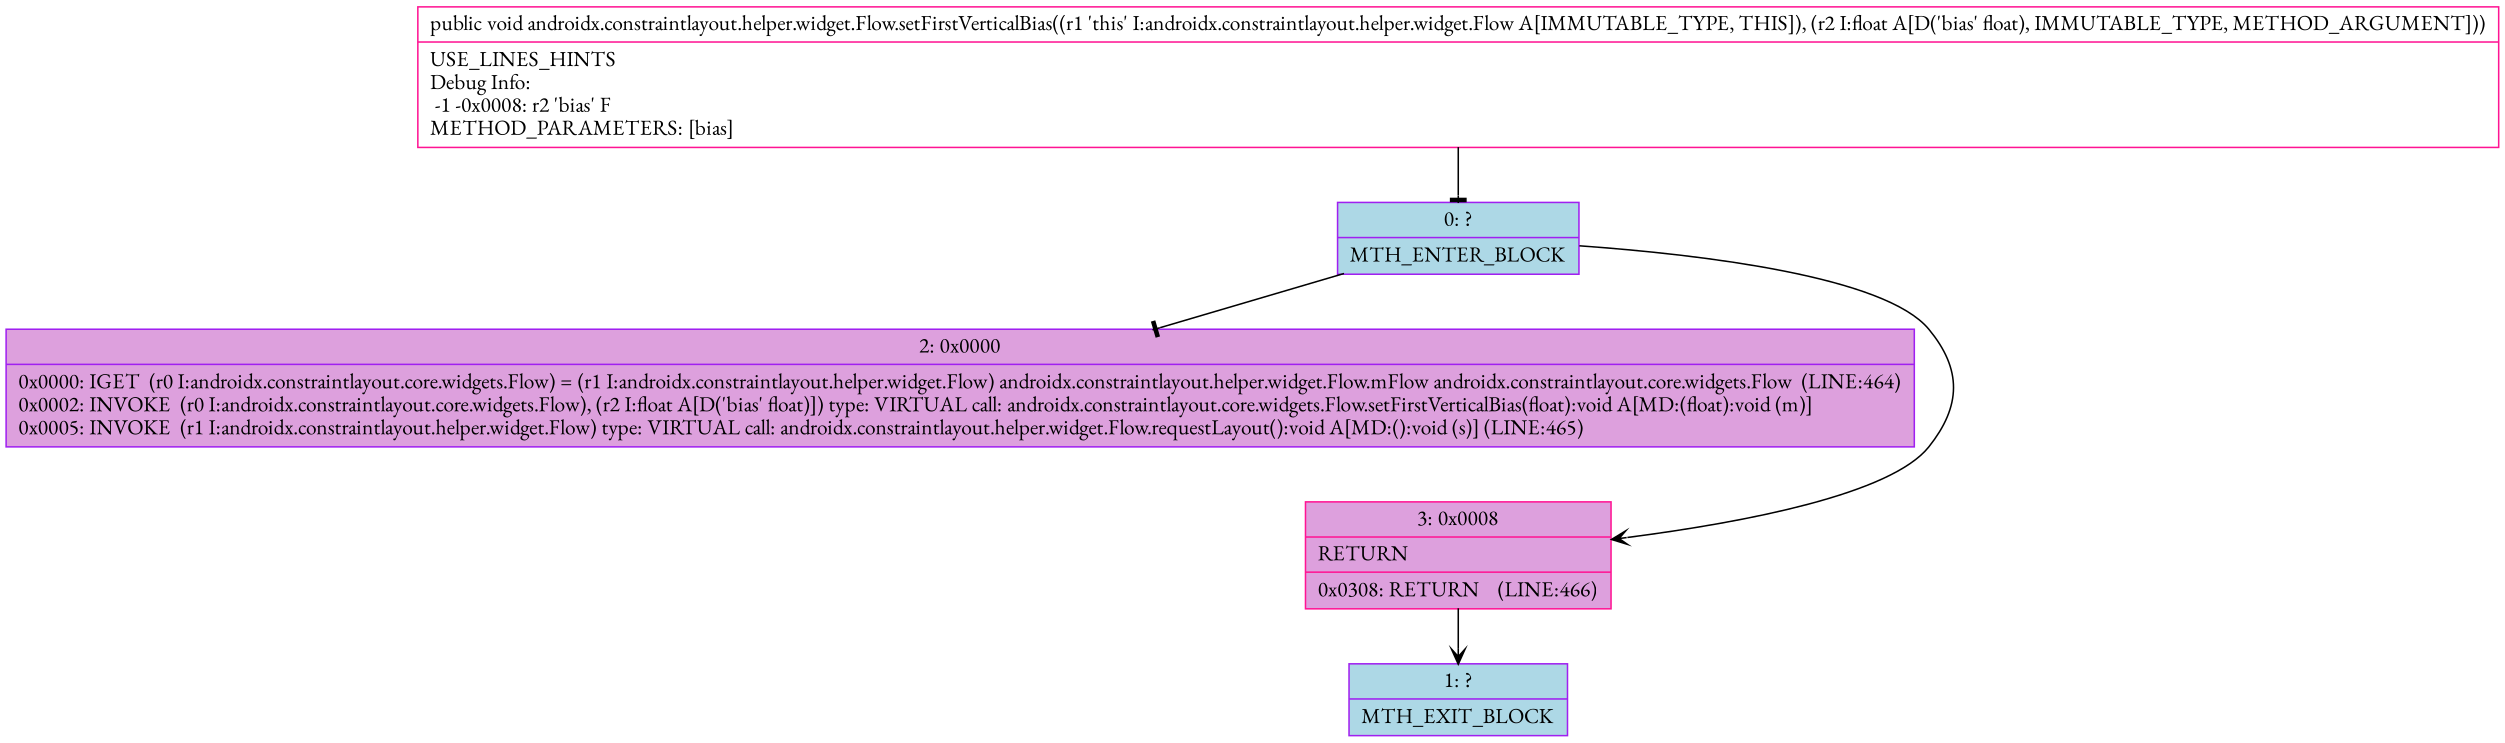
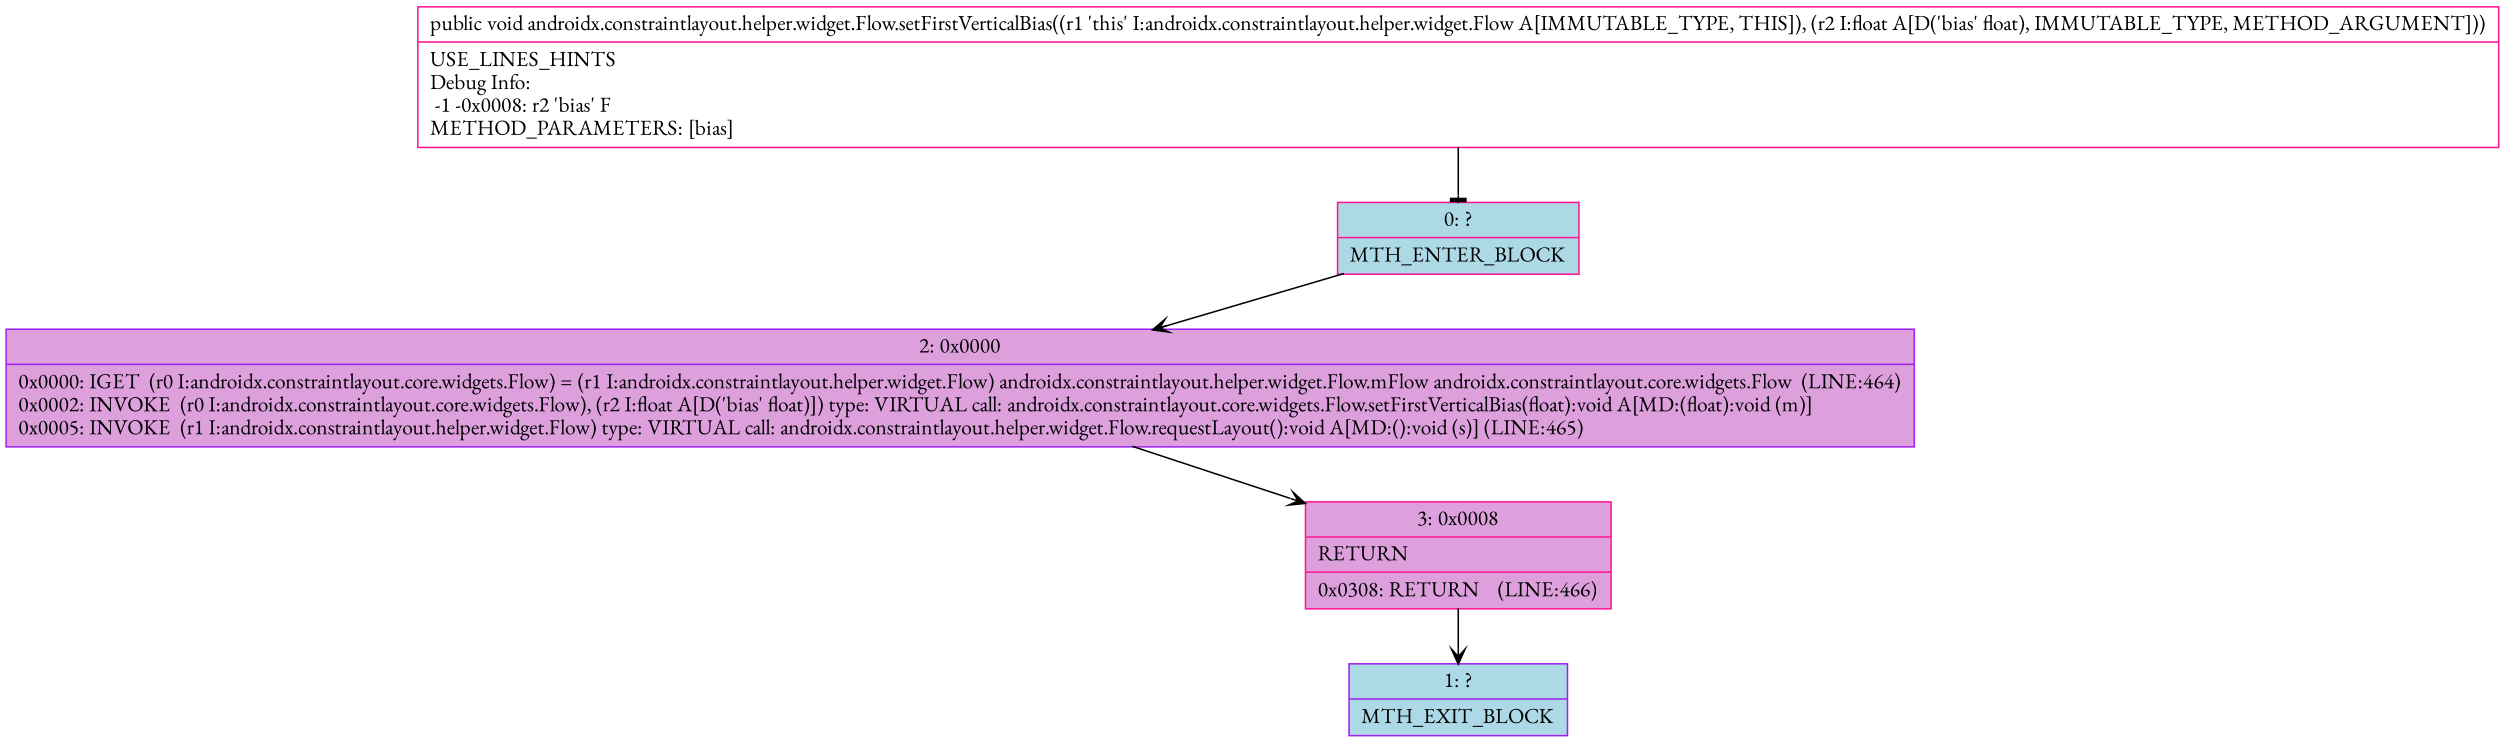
node "0: ?": color purple -> deeppink
edge "0: ?" -> "2: 0x0000": arrowhead tee -> vee
edge "0: ?" -> "3: 0x0008": now "2: 0x0000" -> "3: 0x0008"
